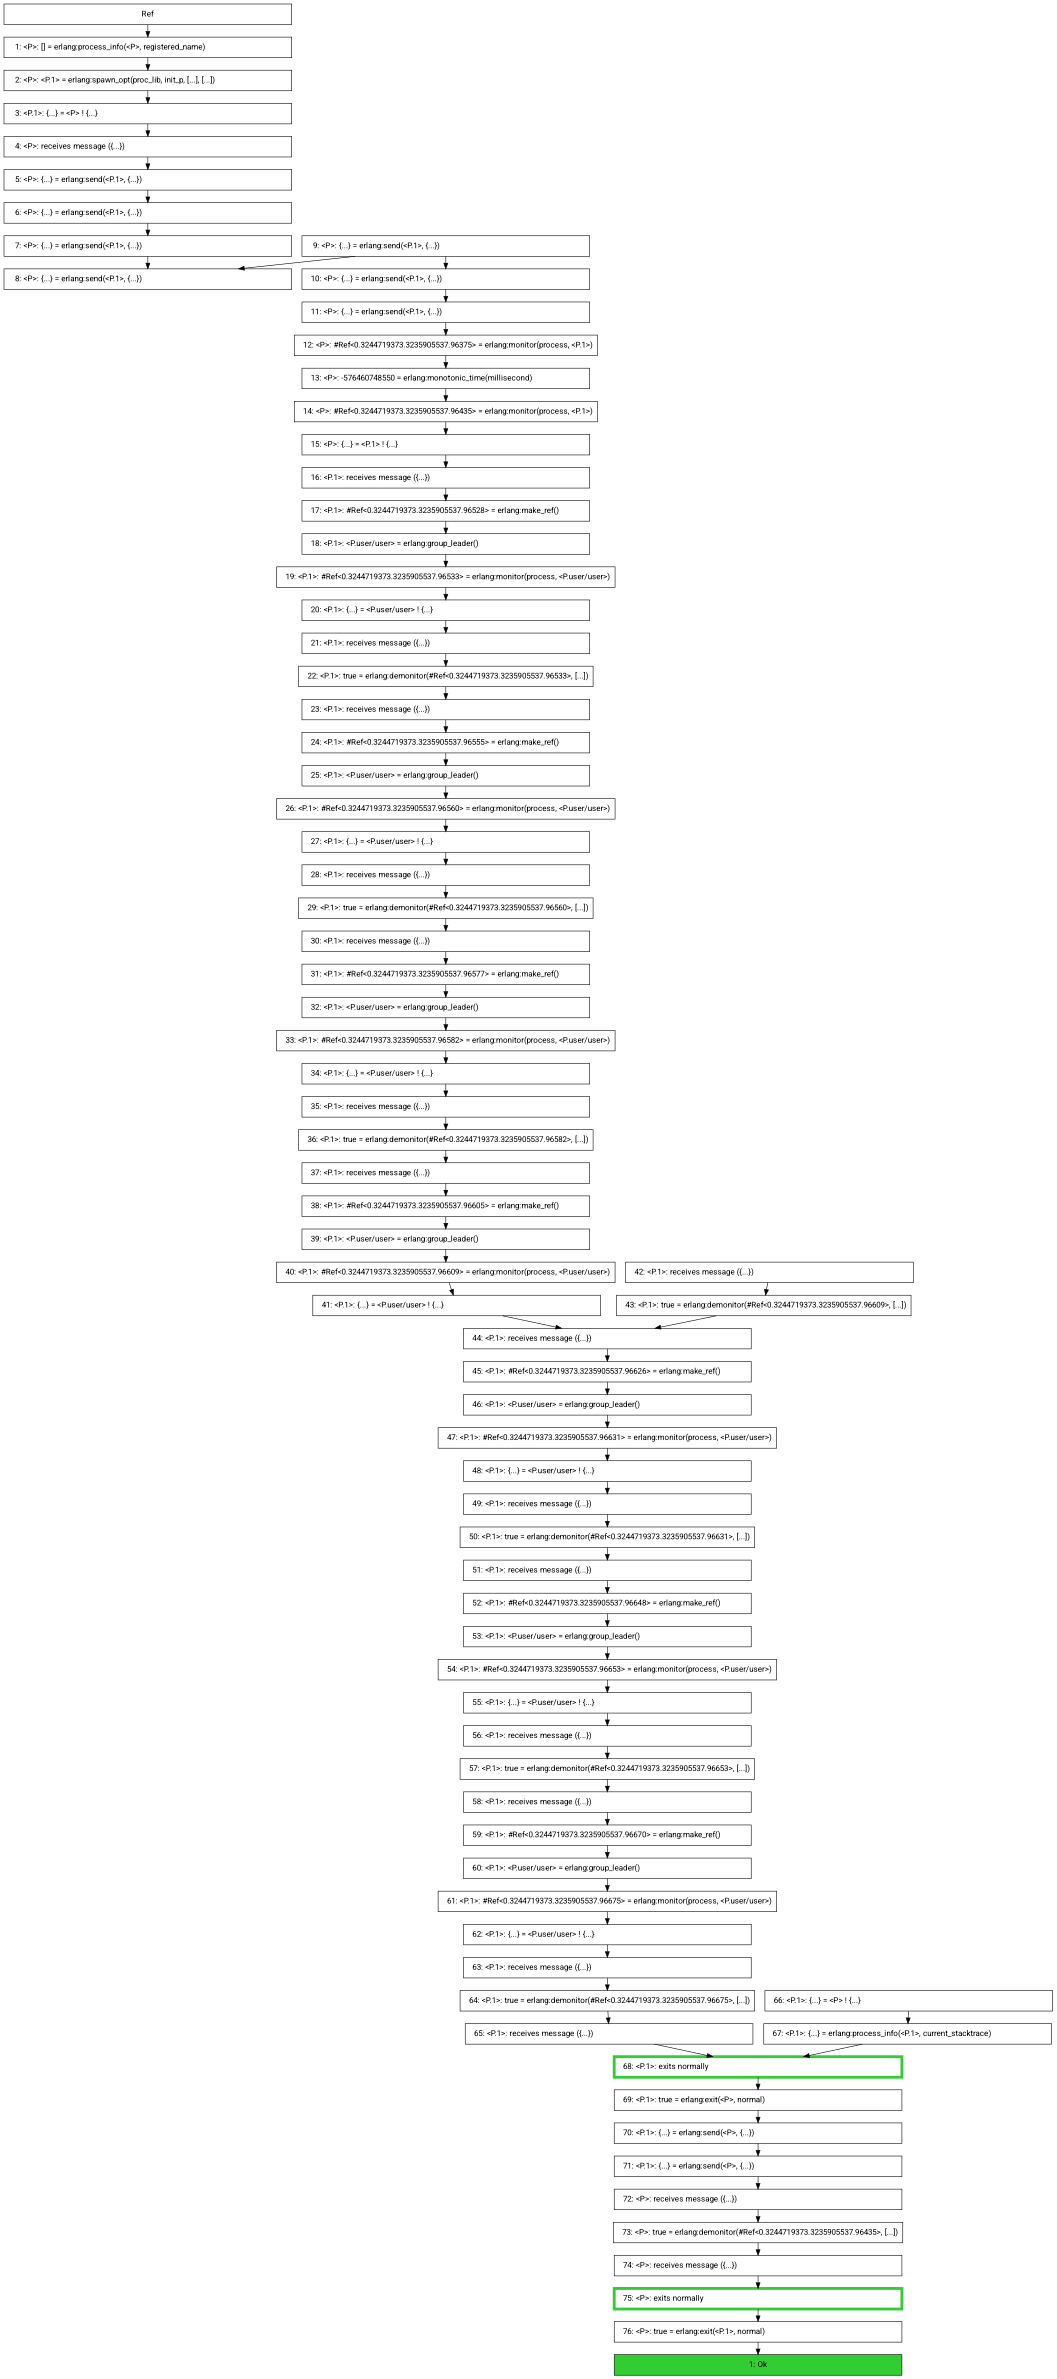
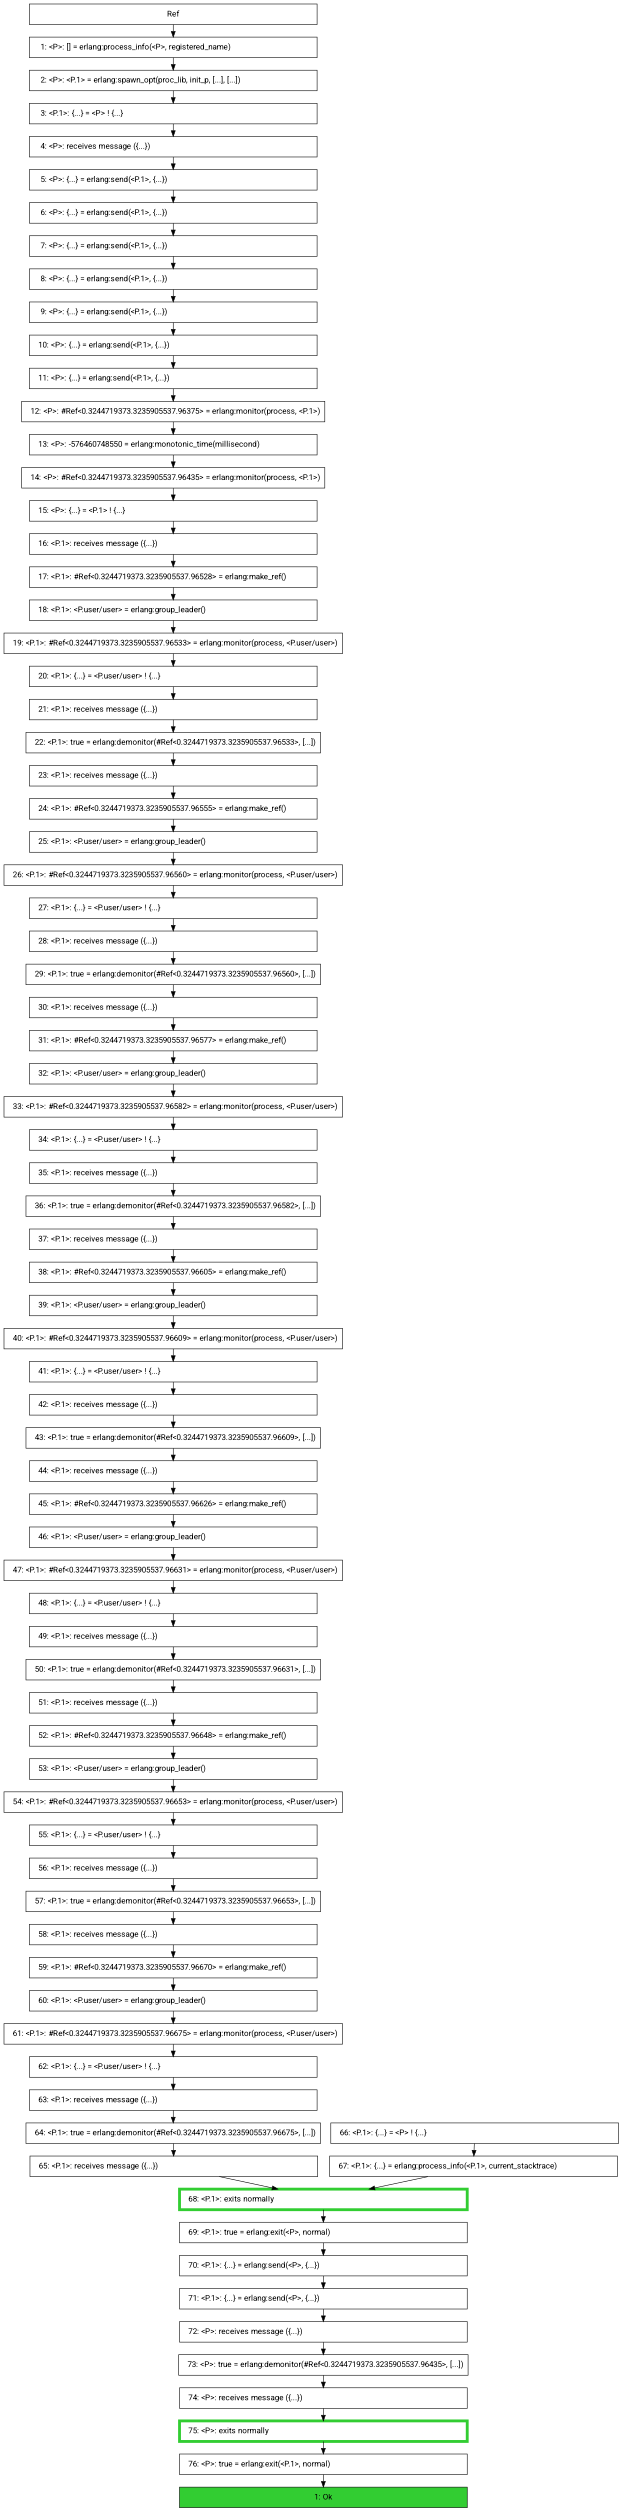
edge "9: <P>: {...} = erlang:send(<P.1>, {...})" -> "8: <P>: {...} = erlang:send(<P.1>, {...})": reversed
edge "41: <P.1>: {...} = <P.user/user> ! {...}" -> "44: <P.1>: receives message ({...})": now "41: <P.1>: {...} = <P.user/user> ! {...}" -> "42: <P.1>: receives message ({...})"
